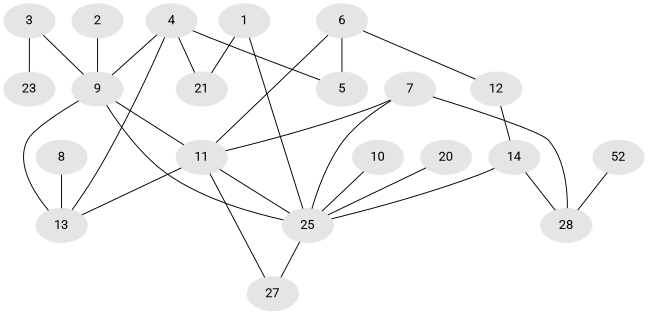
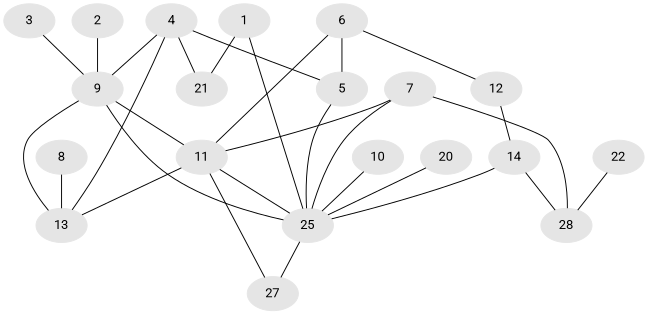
node "23": removed
edge "5" -- "25": added
node "52": label "52" -> "22"
